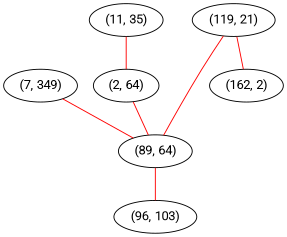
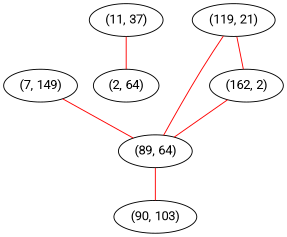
node "(11, 35)": label "(11, 35)" -> "(11, 37)"
node "(7, 349)": label "(7, 349)" -> "(7, 149)"
edge "(2, 64)" -- "(89, 64)": now "(162, 2)" -- "(89, 64)"
node "(96, 103)": label "(96, 103)" -> "(90, 103)"
